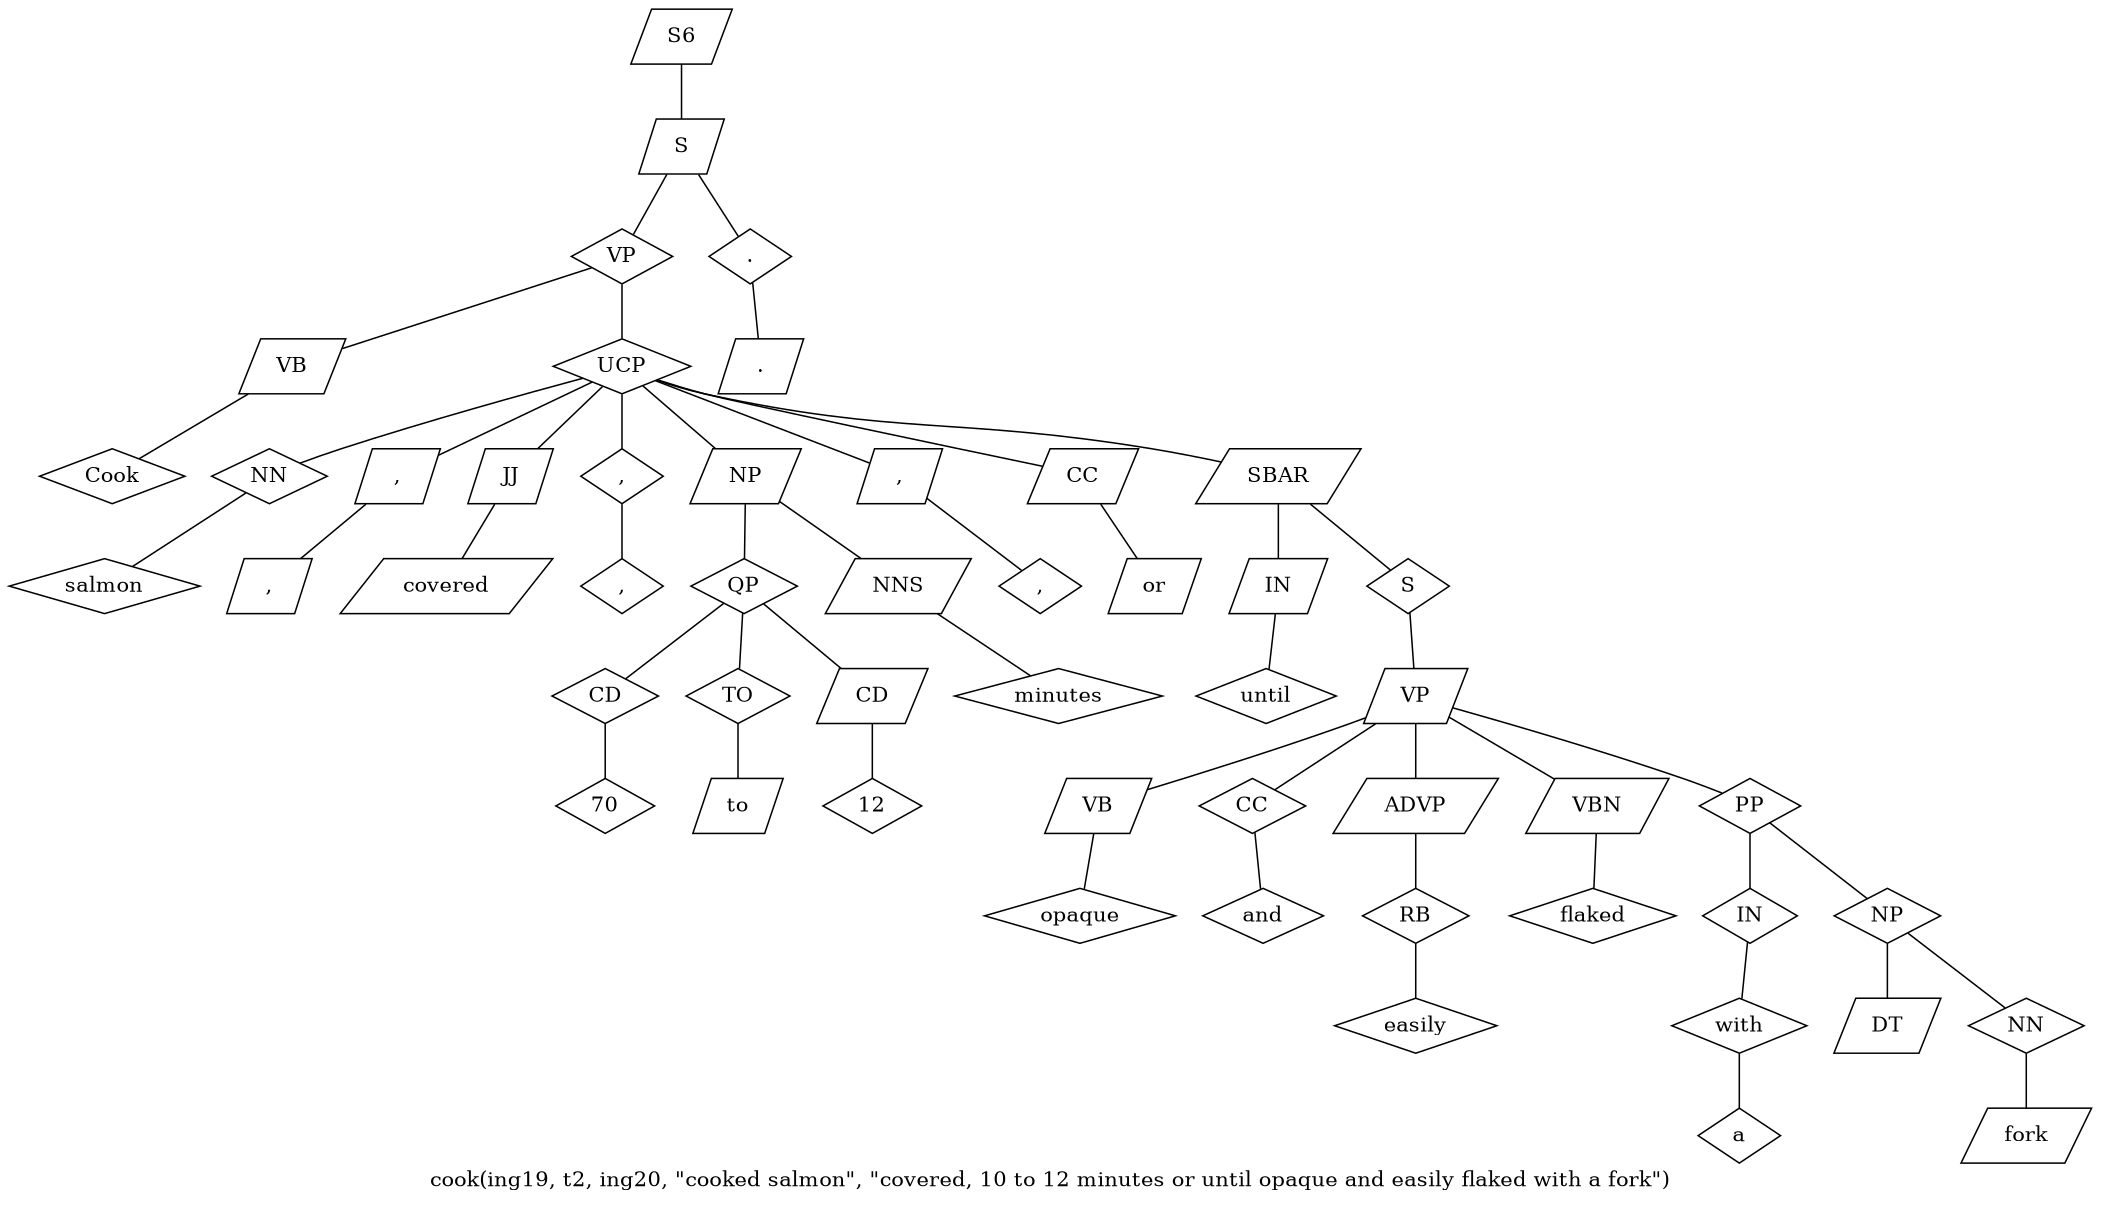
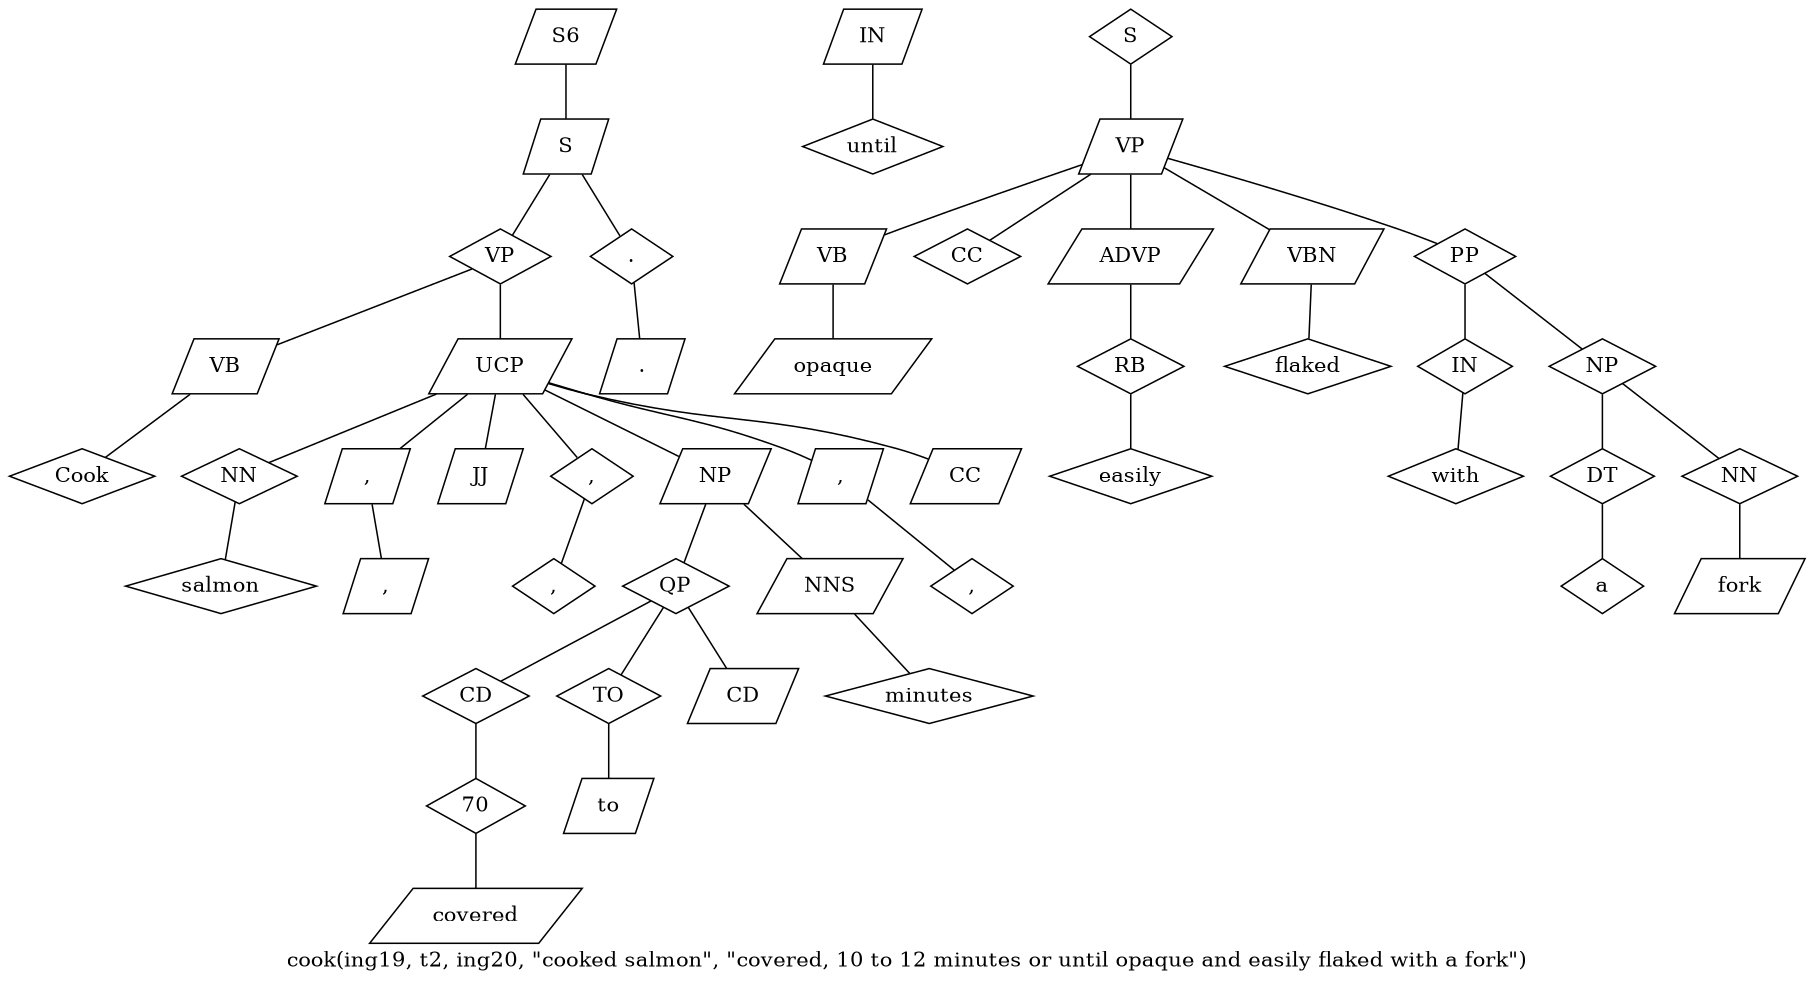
node "UCP": shape diamond -> parallelogram
node "SBAR": removed
edge "JJ" -- "covered": now "70" -- "covered"
node "or": removed
node "12": removed
node "opaque": shape diamond -> parallelogram
node "and": removed
node "DT": shape parallelogram -> diamond
edge "with" -- "a": now "DT" -- "a"
